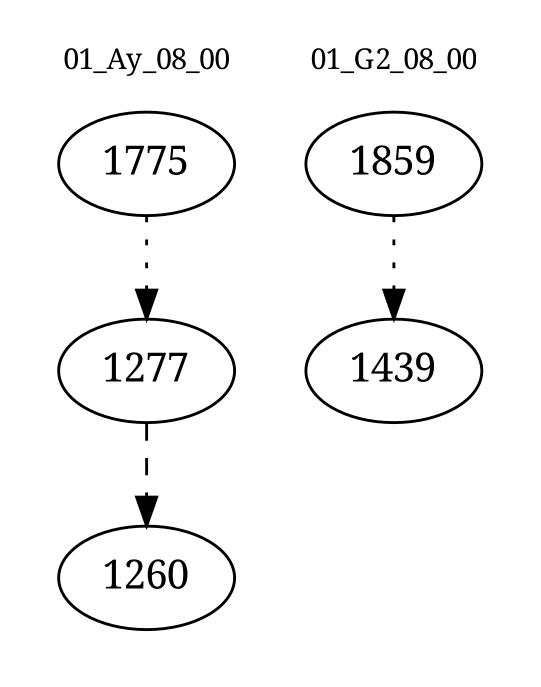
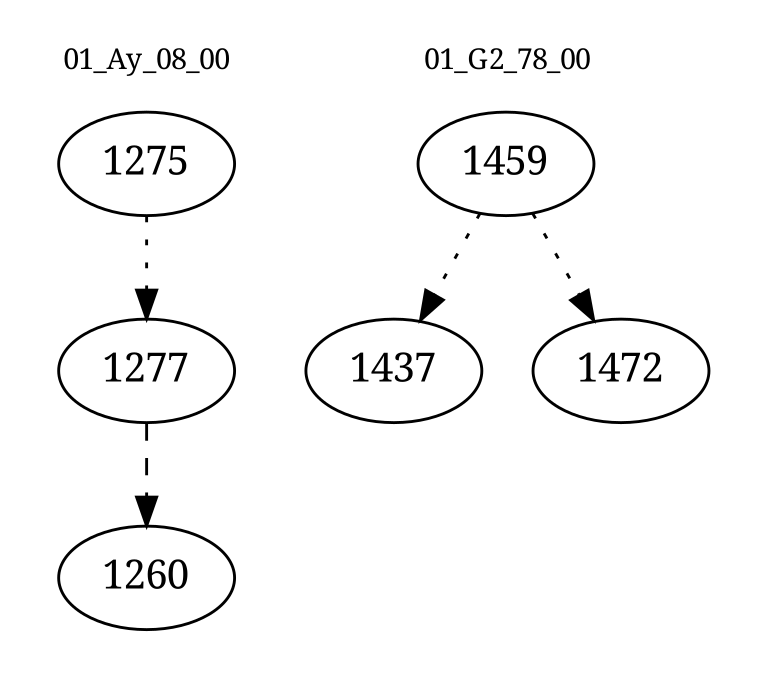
cluster "01_G2_08_00": label "01_G2_08_00" -> "01_G2_78_00"
node "1775": label "1775" -> "1275"
node "1859": label "1859" -> "1459"
node "1439": label "1439" -> "1437"
node "1472": added
